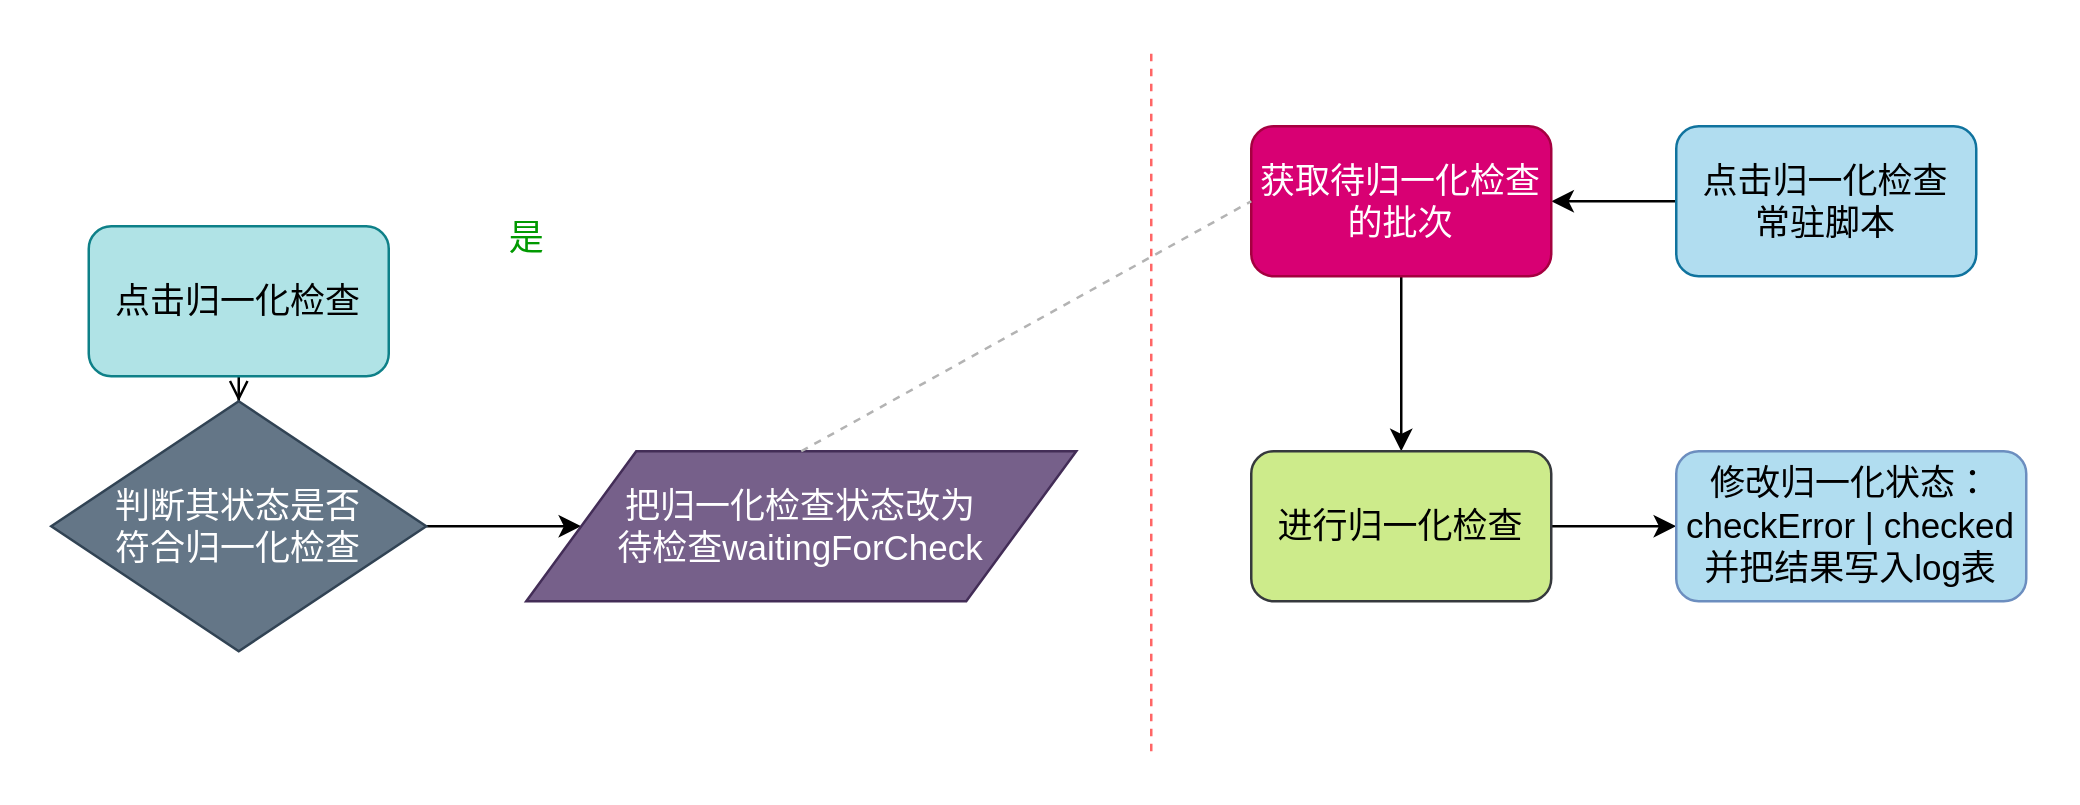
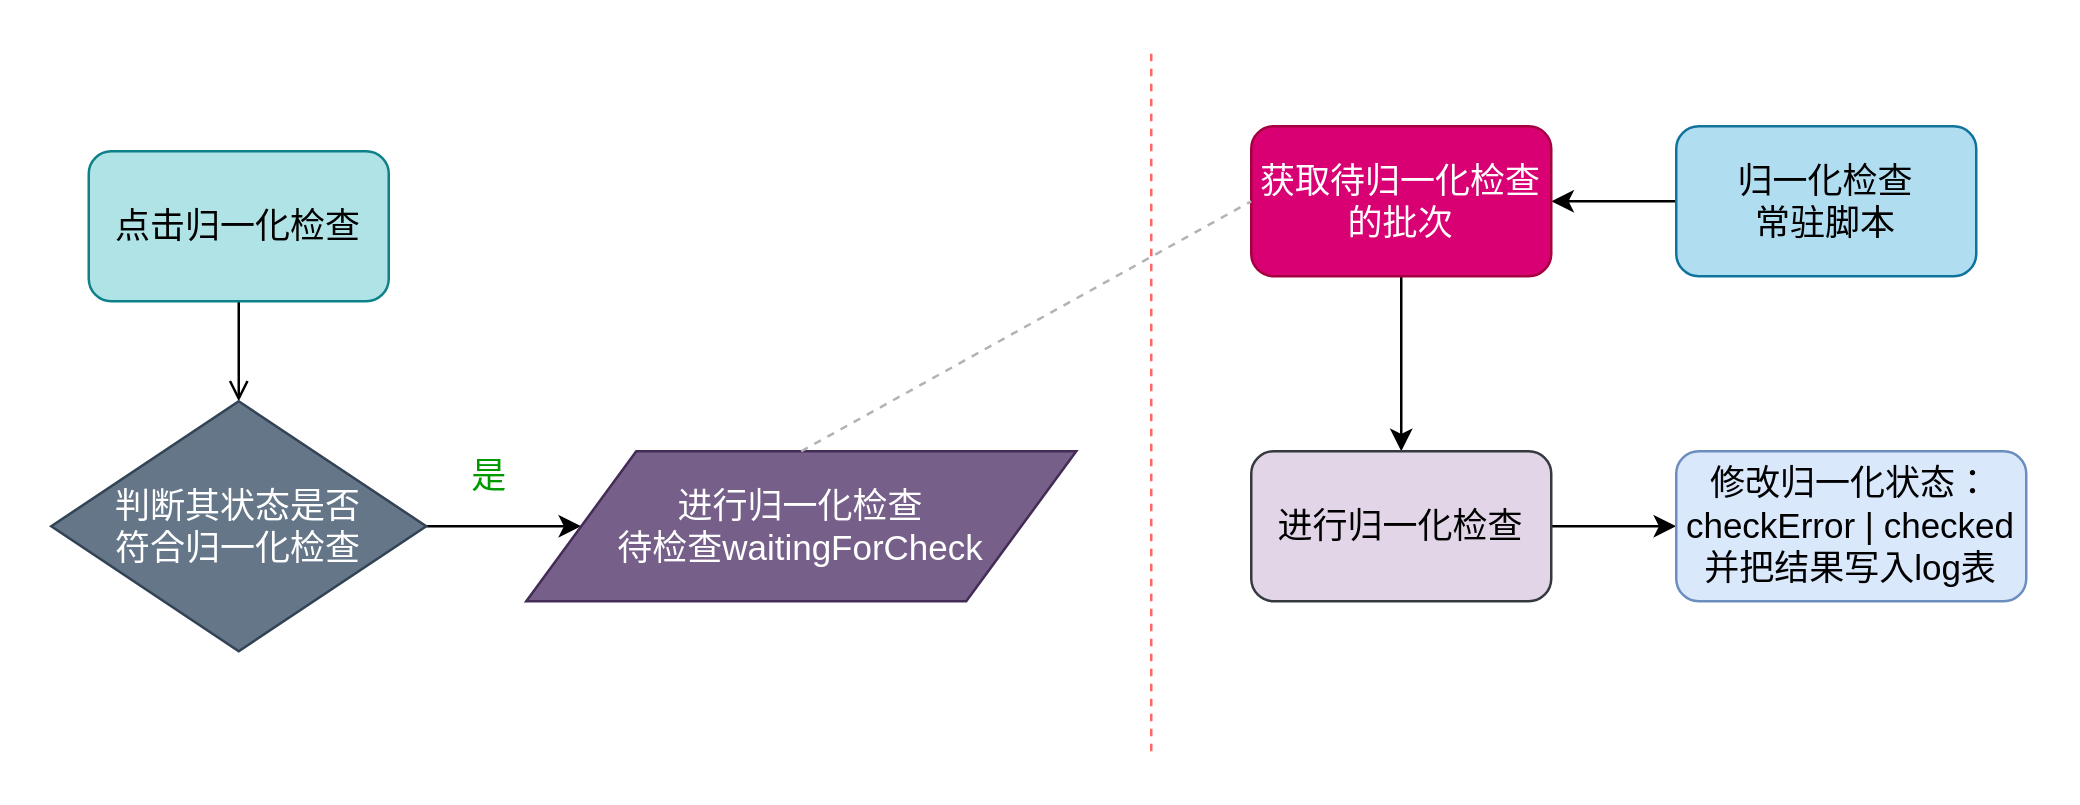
node "点击归一化检查 常驻脚本": label "点击归一化检查 常驻脚本" -> "归一化检查 常驻脚本"
node "是": moved (526, 239) -> (489, 476)
node "点击归一化检查": moved (239, 301) -> (239, 226)
node "把归一化检查状态改为待检查waitingForCheck": label "把归一化检查状态改为待检查waitingForCheck" -> "进行归一化检查待检查waitingForCheck"
node "进行归一化检查": fillcolor #cdeb8b -> #e1d5e7
node "修改归一化状态： checkError | checked 并把结果写入log表": fillcolor #b1ddf0 -> #dae8fc
